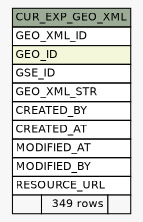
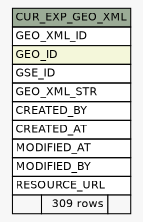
node "CUR_EXP_GEO_XML": text "349 rows" -> "309 rows"
